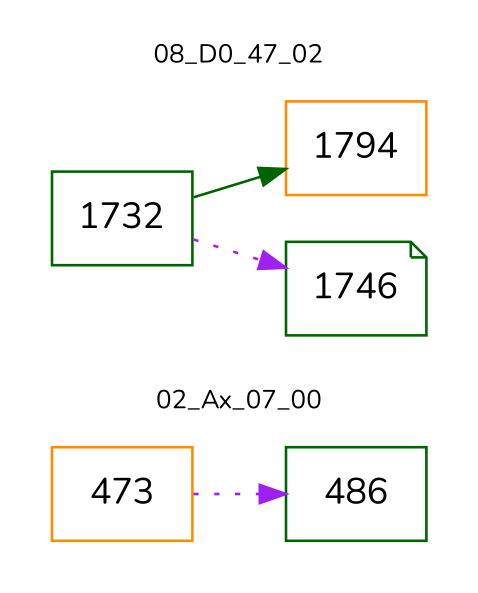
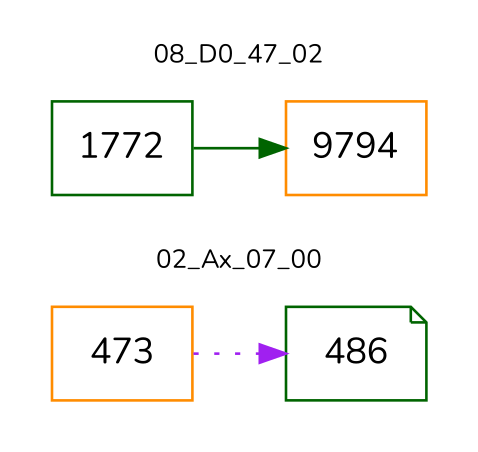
node "1794": label "1794" -> "9794"
node "1732": label "1732" -> "1772"
node "1746": removed
node "486": shape box -> note
